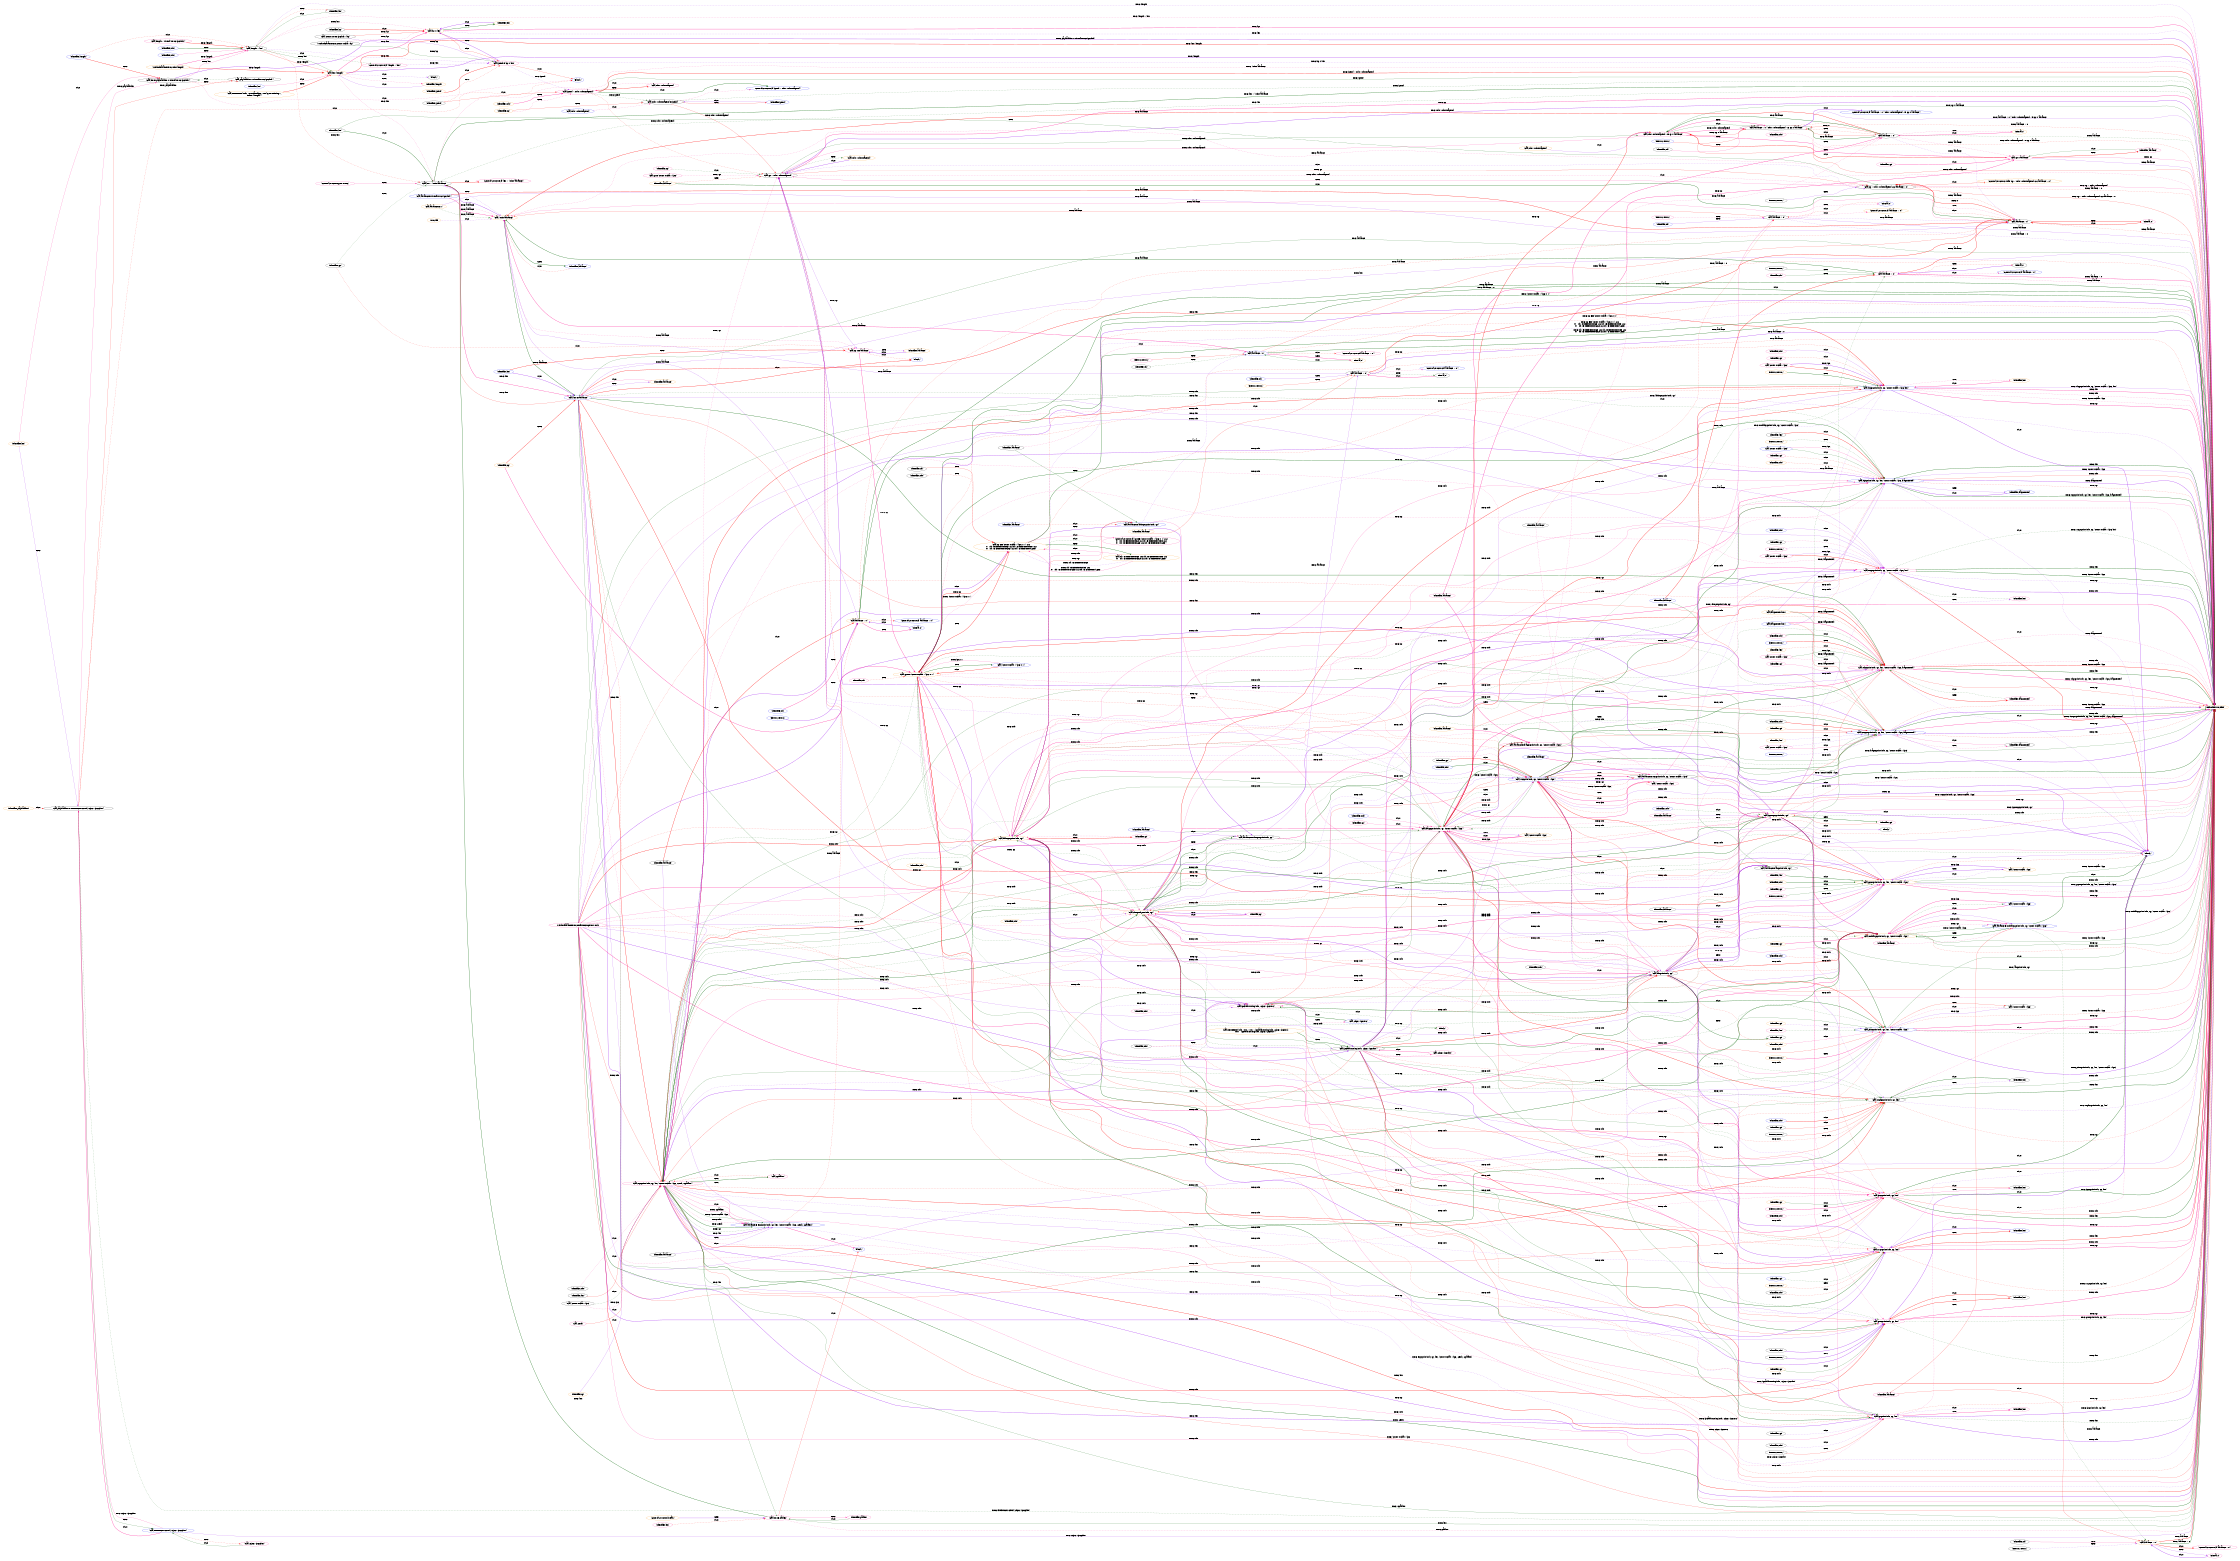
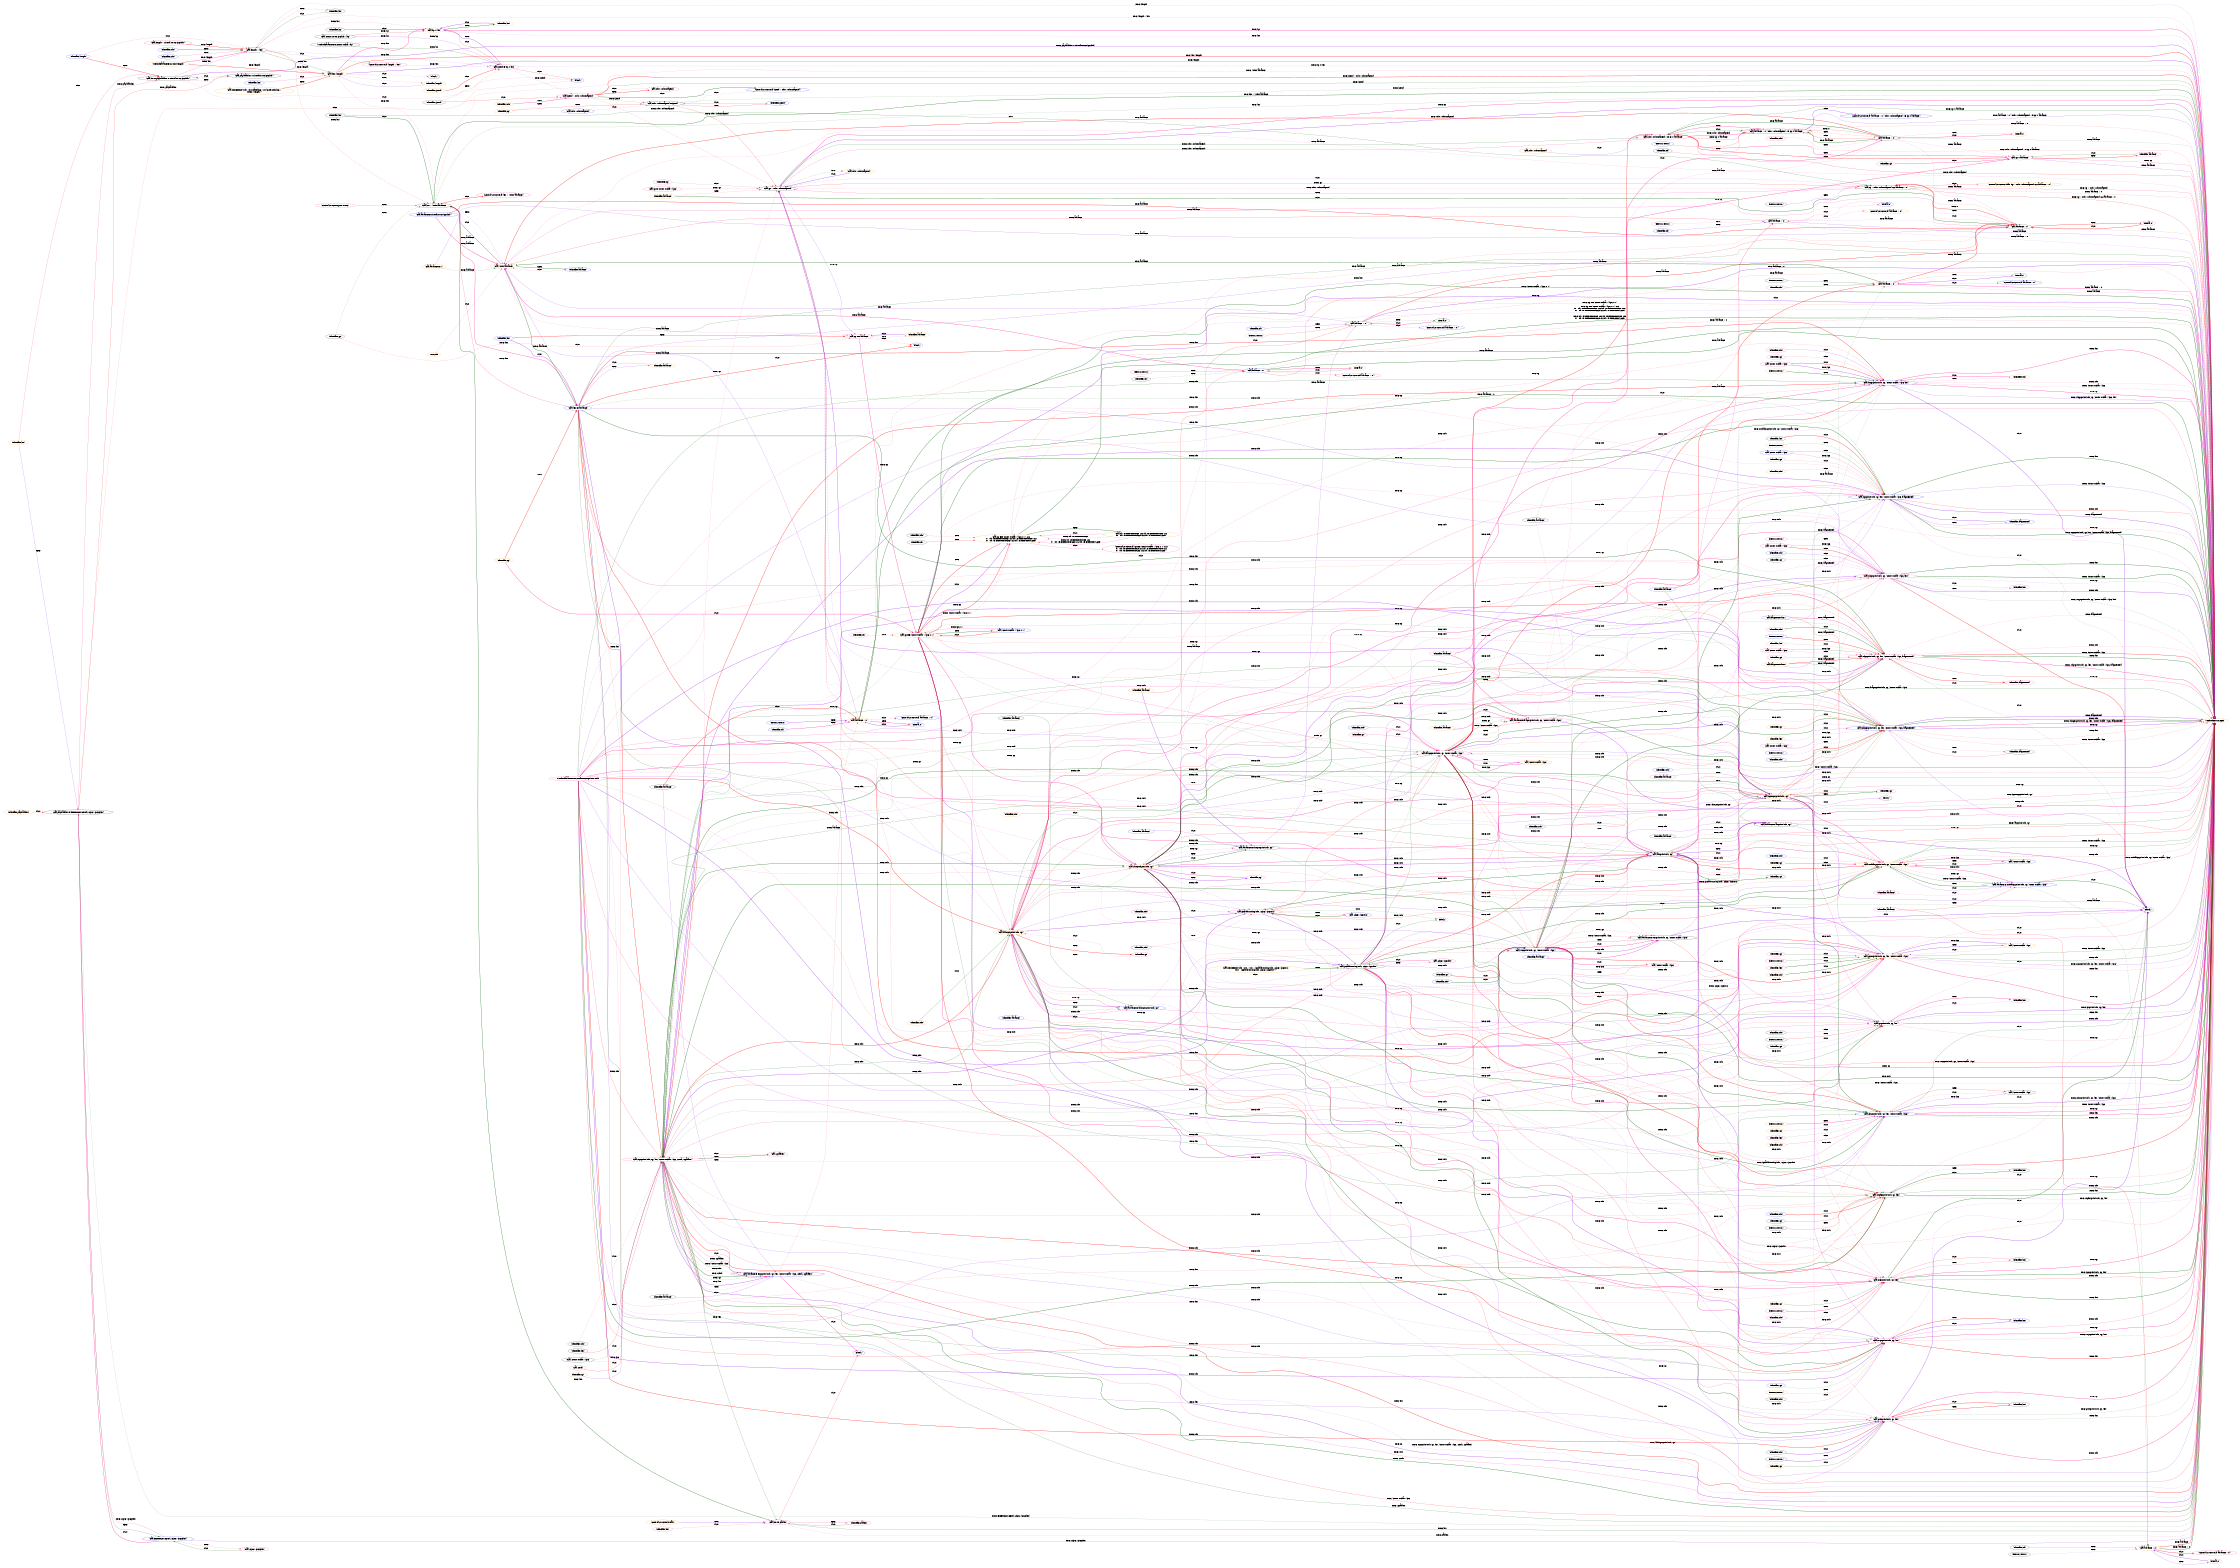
edge "(Call,dstopt_bytes(ndo, cp))" -> "(Call,dccp_print(ndo, cp, (const u_char *)ip6, len))": color red -> deeppink
edge "(Call,ah_print(ndo, cp))" -> "(Call,sctp_print(ndo, cp, (const u_char *)ip6, len))": added, label "DDG: ndo"
edge "(Call,dstopt_bytes(ndo, cp))" -> "(Call,pim_print(ndo, cp, len, (const u_char *)ip6))": style solid -> bold
edge "(Call,cp == (const u_char *)(ip6 + 1))" -> "(Call,gre_print(ndo, cp, len))": removed, label "DDG: cp"
